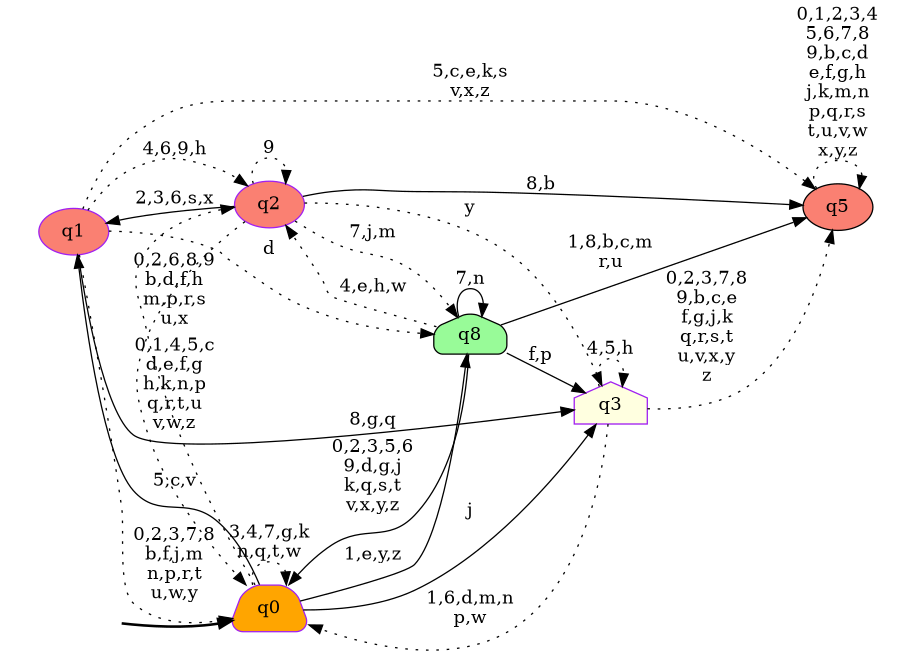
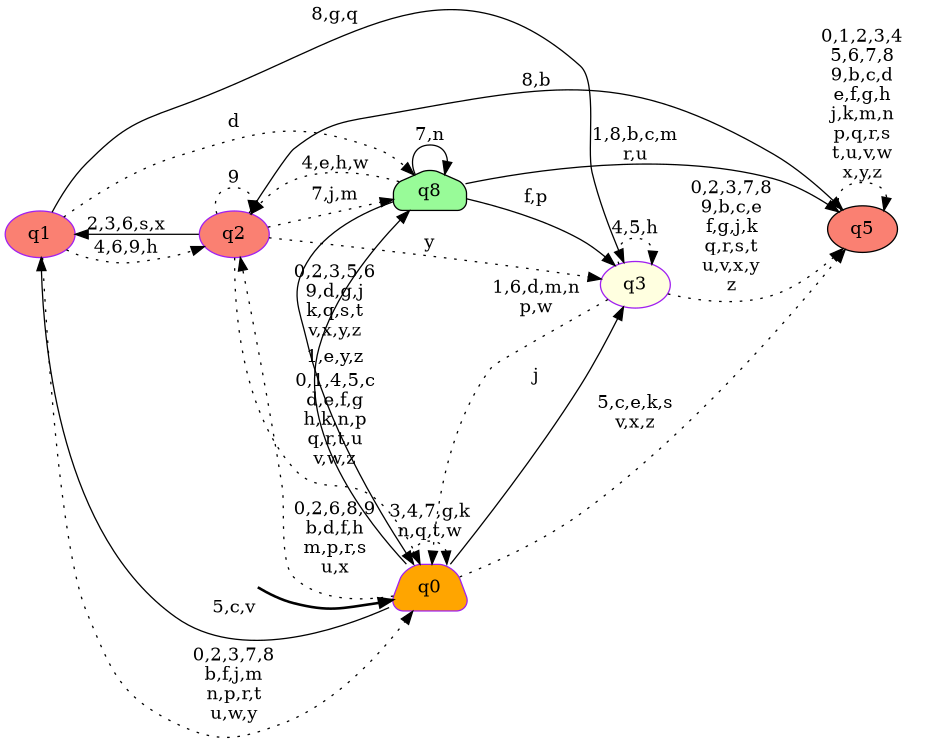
edge "q1" -> "q5": now "q0" -> "q5"
node "q3": shape house -> ellipse
